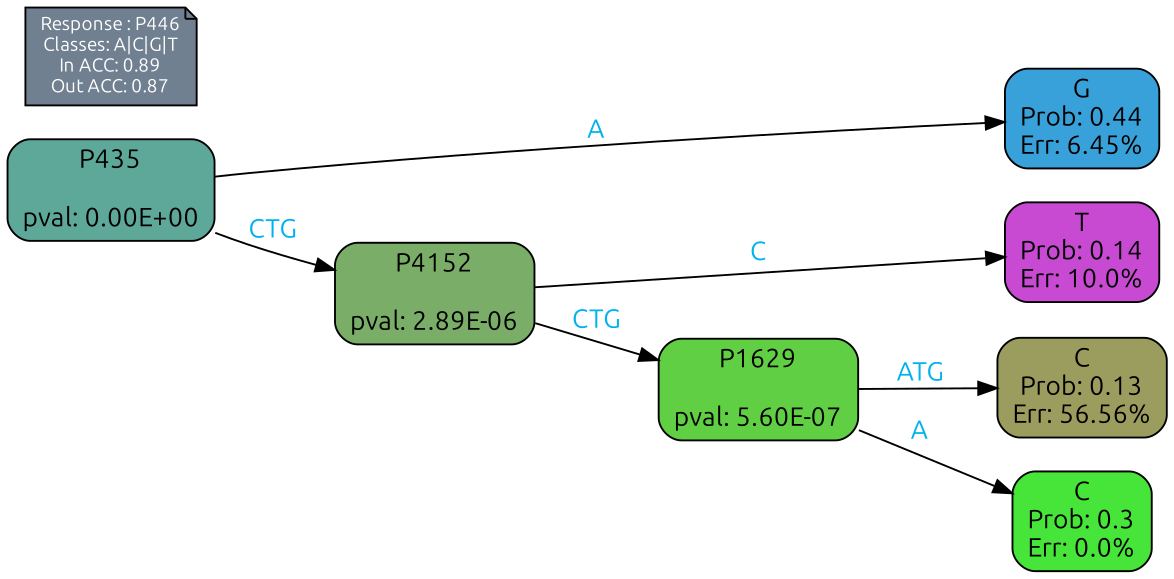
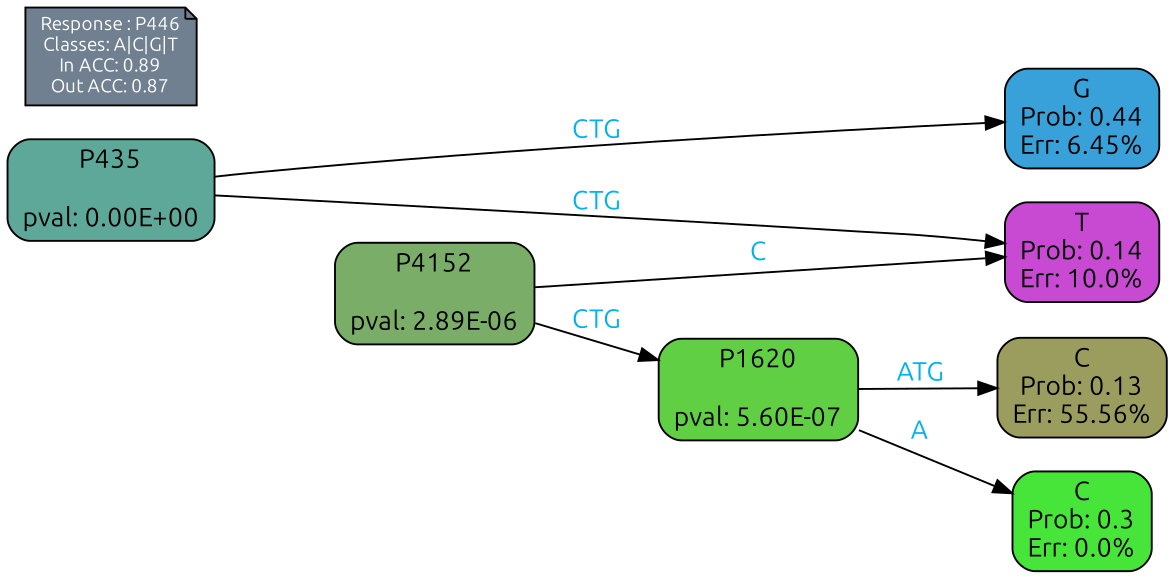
edge "P435 pval: 0.00E+00" -> "G Prob: 0.44 Err: 6.45%": label "A" -> "CTG"
edge "P435 pval: 0.00E+00" -> "P4152 pval: 2.89E-06": now "P435 pval: 0.00E+00" -> "T Prob: 0.14 Err: 10.0%"
node "C Prob: 0.13 Err: 56.56%": label "C Prob: 0.13 Err: 56.56%" -> "C Prob: 0.13 Err: 55.56%"
node "P1629 pval: 5.60E-07": label "P1629 pval: 5.60E-07" -> "P1620 pval: 5.60E-07"
